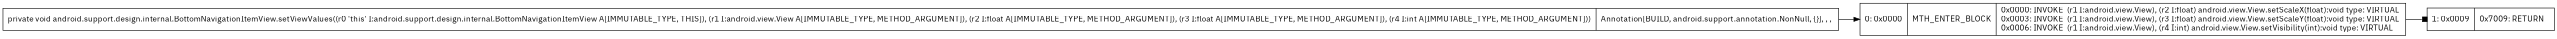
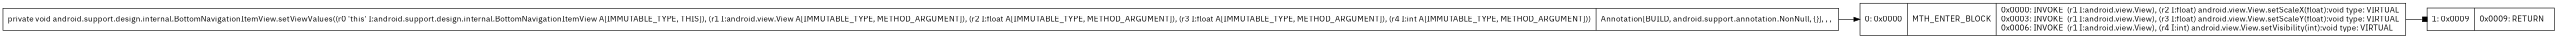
node "1: 0x0009": text "0x7009: RETURN" -> "0x0009: RETURN"
